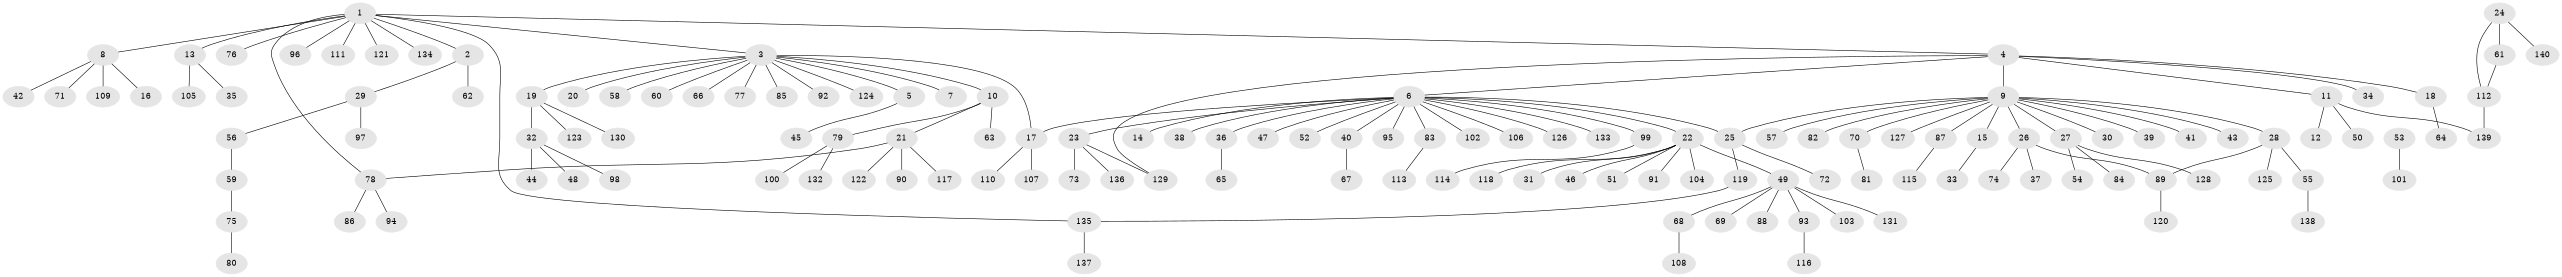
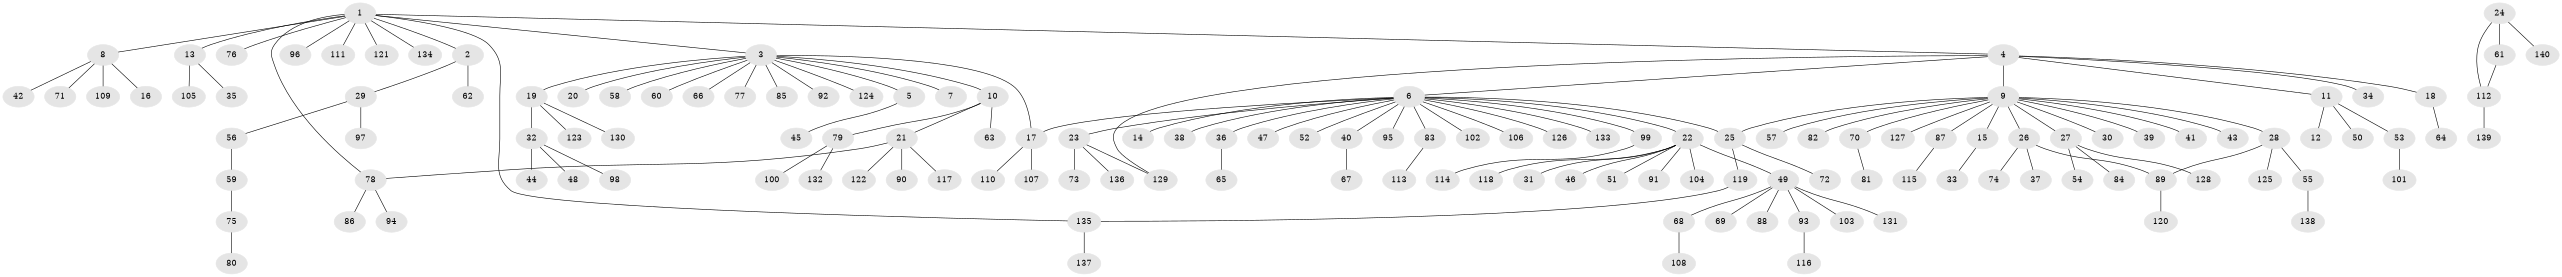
edge "11" -- "139": now "11" -- "53"
